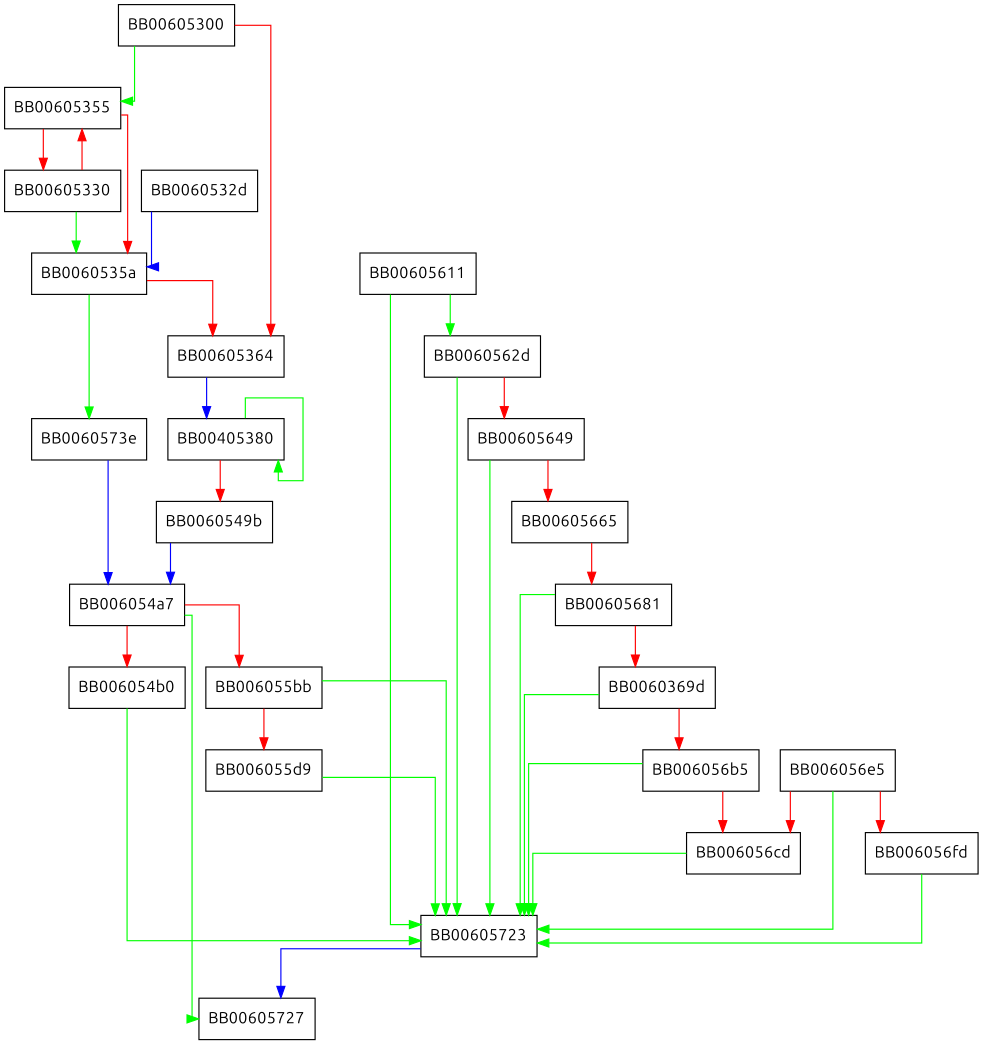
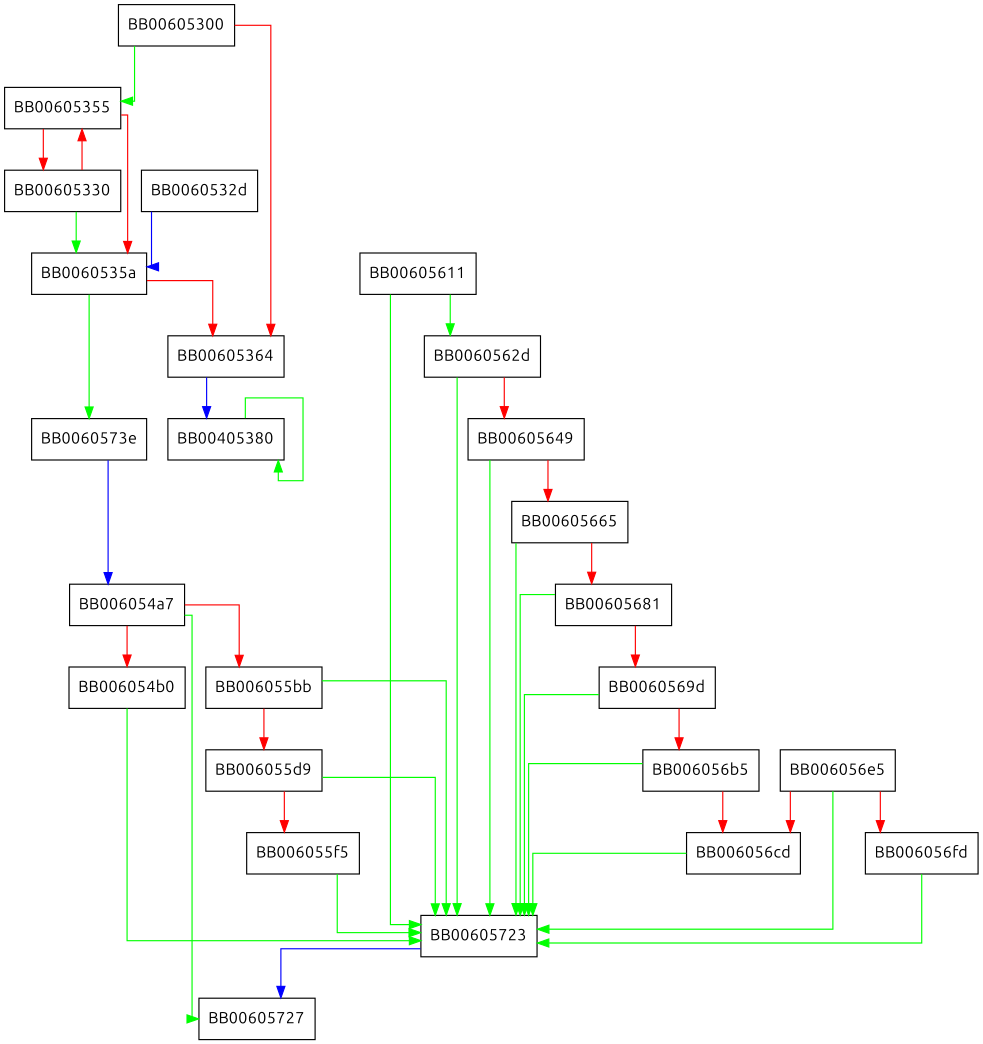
node "BB0060549b": removed
node "BB0060369d": label "BB0060369d" -> "BB0060569d"
edge "BB00605665" -> "BB00605723": added
node "BB006055f5": added
